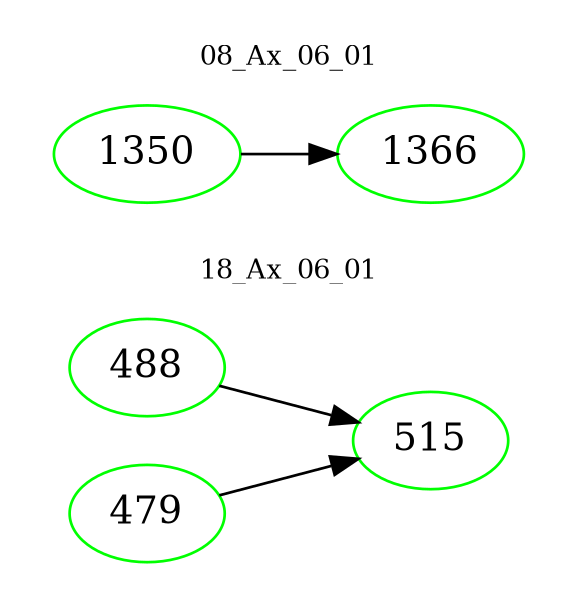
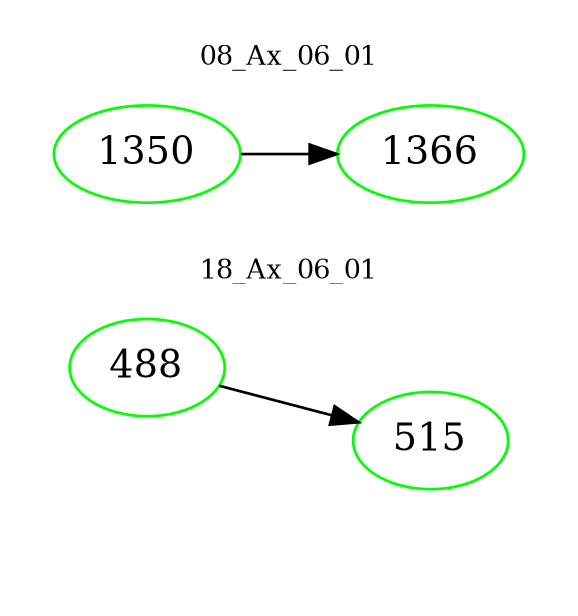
node "479": removed
